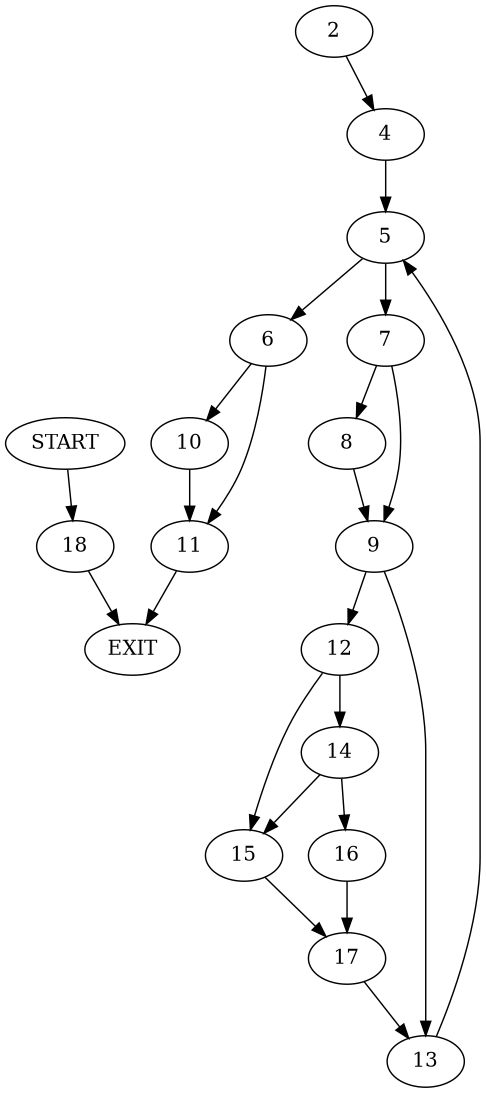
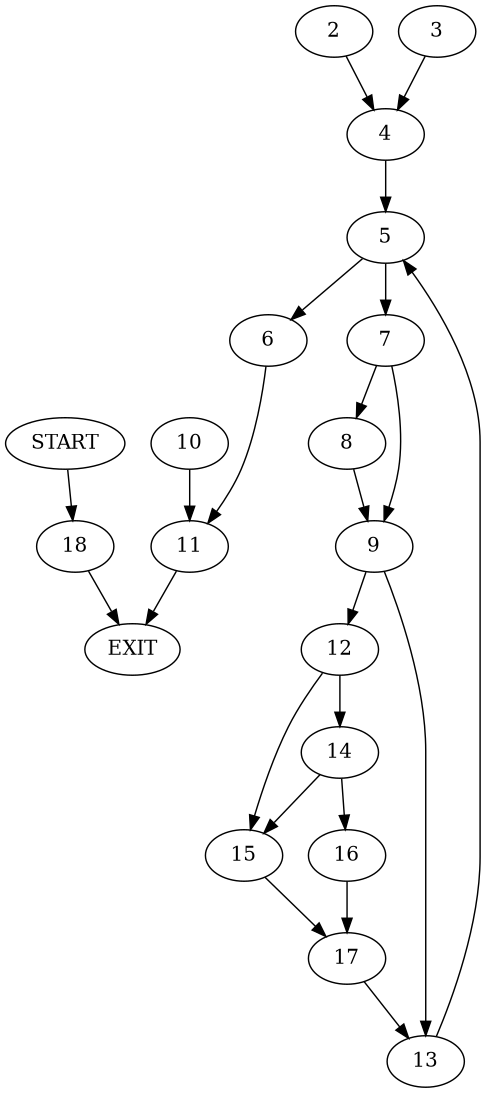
node "3": added
edge "6" -> "10": removed
